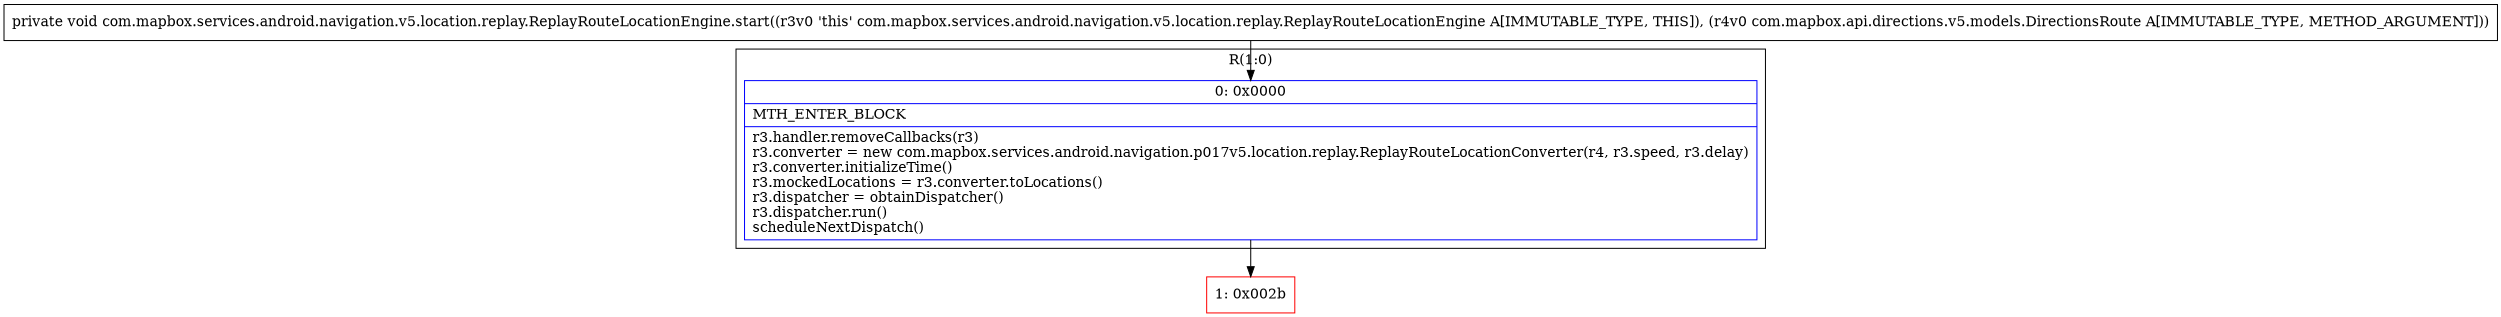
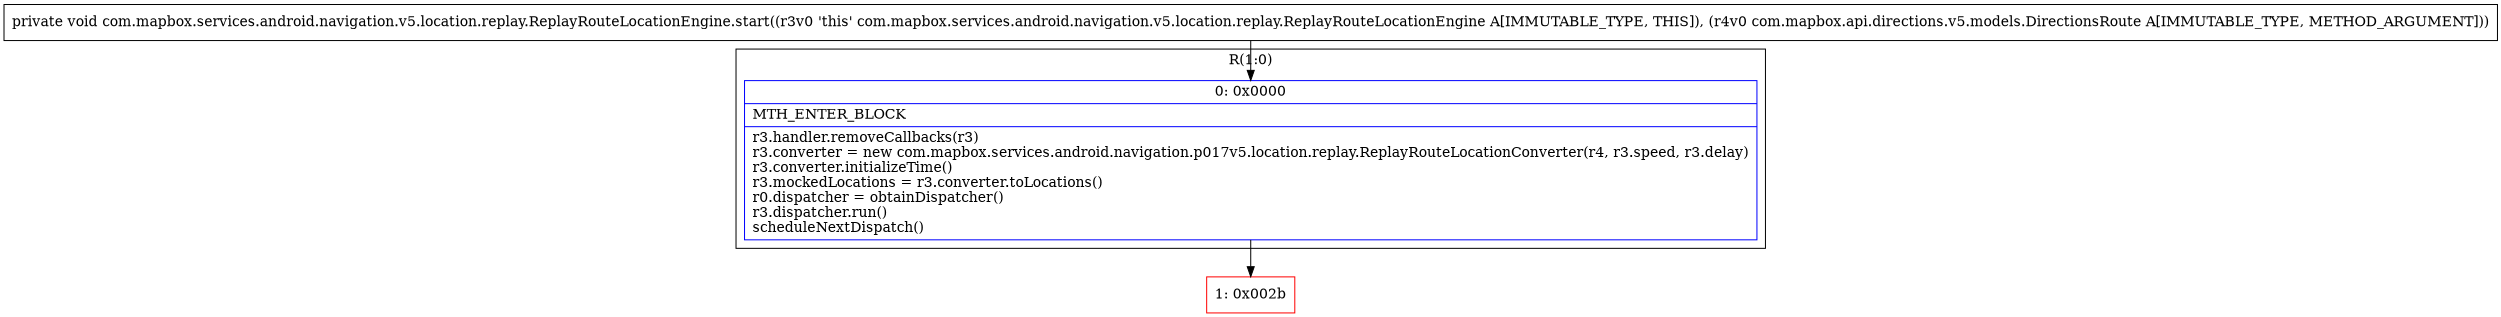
node "0: 0x0000": text "r3.dispatcher = obtainDispatcher()" -> "r0.dispatcher = obtainDispatcher()"
